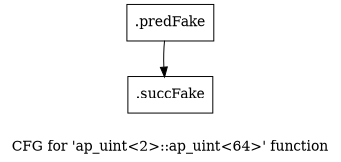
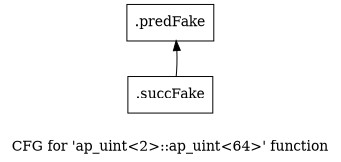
edge ".predFake" -> ".succFake": reversed
